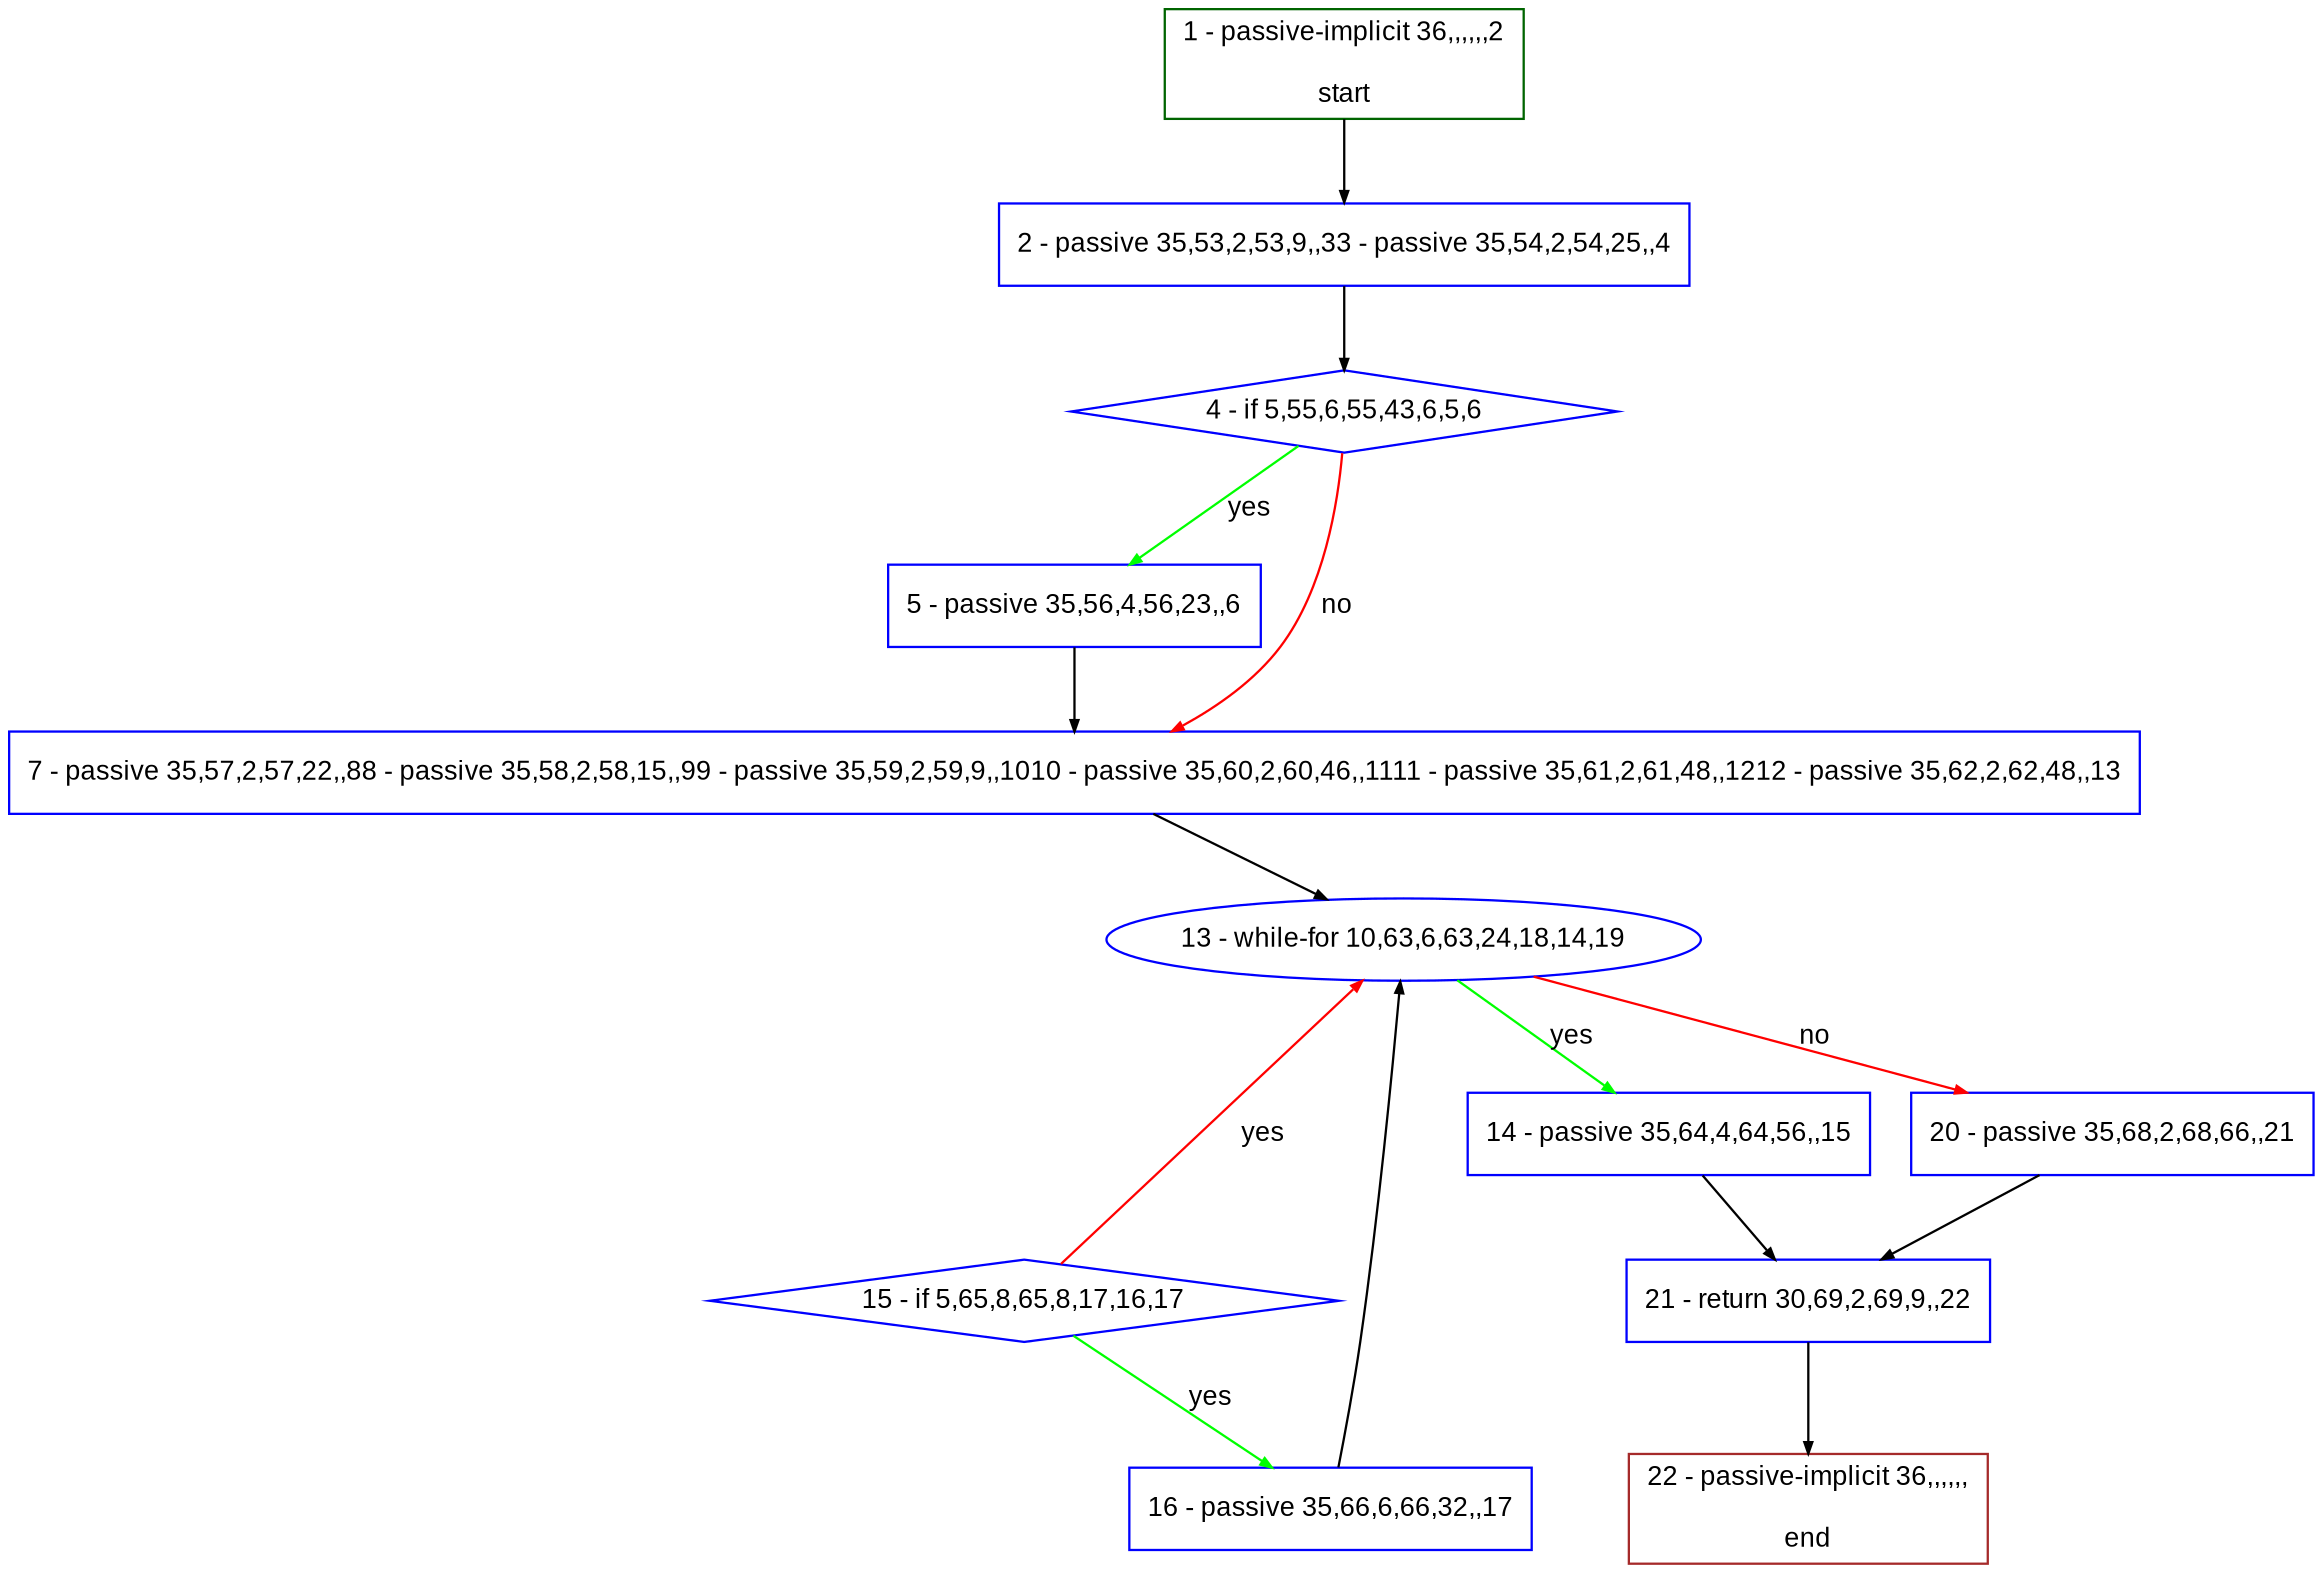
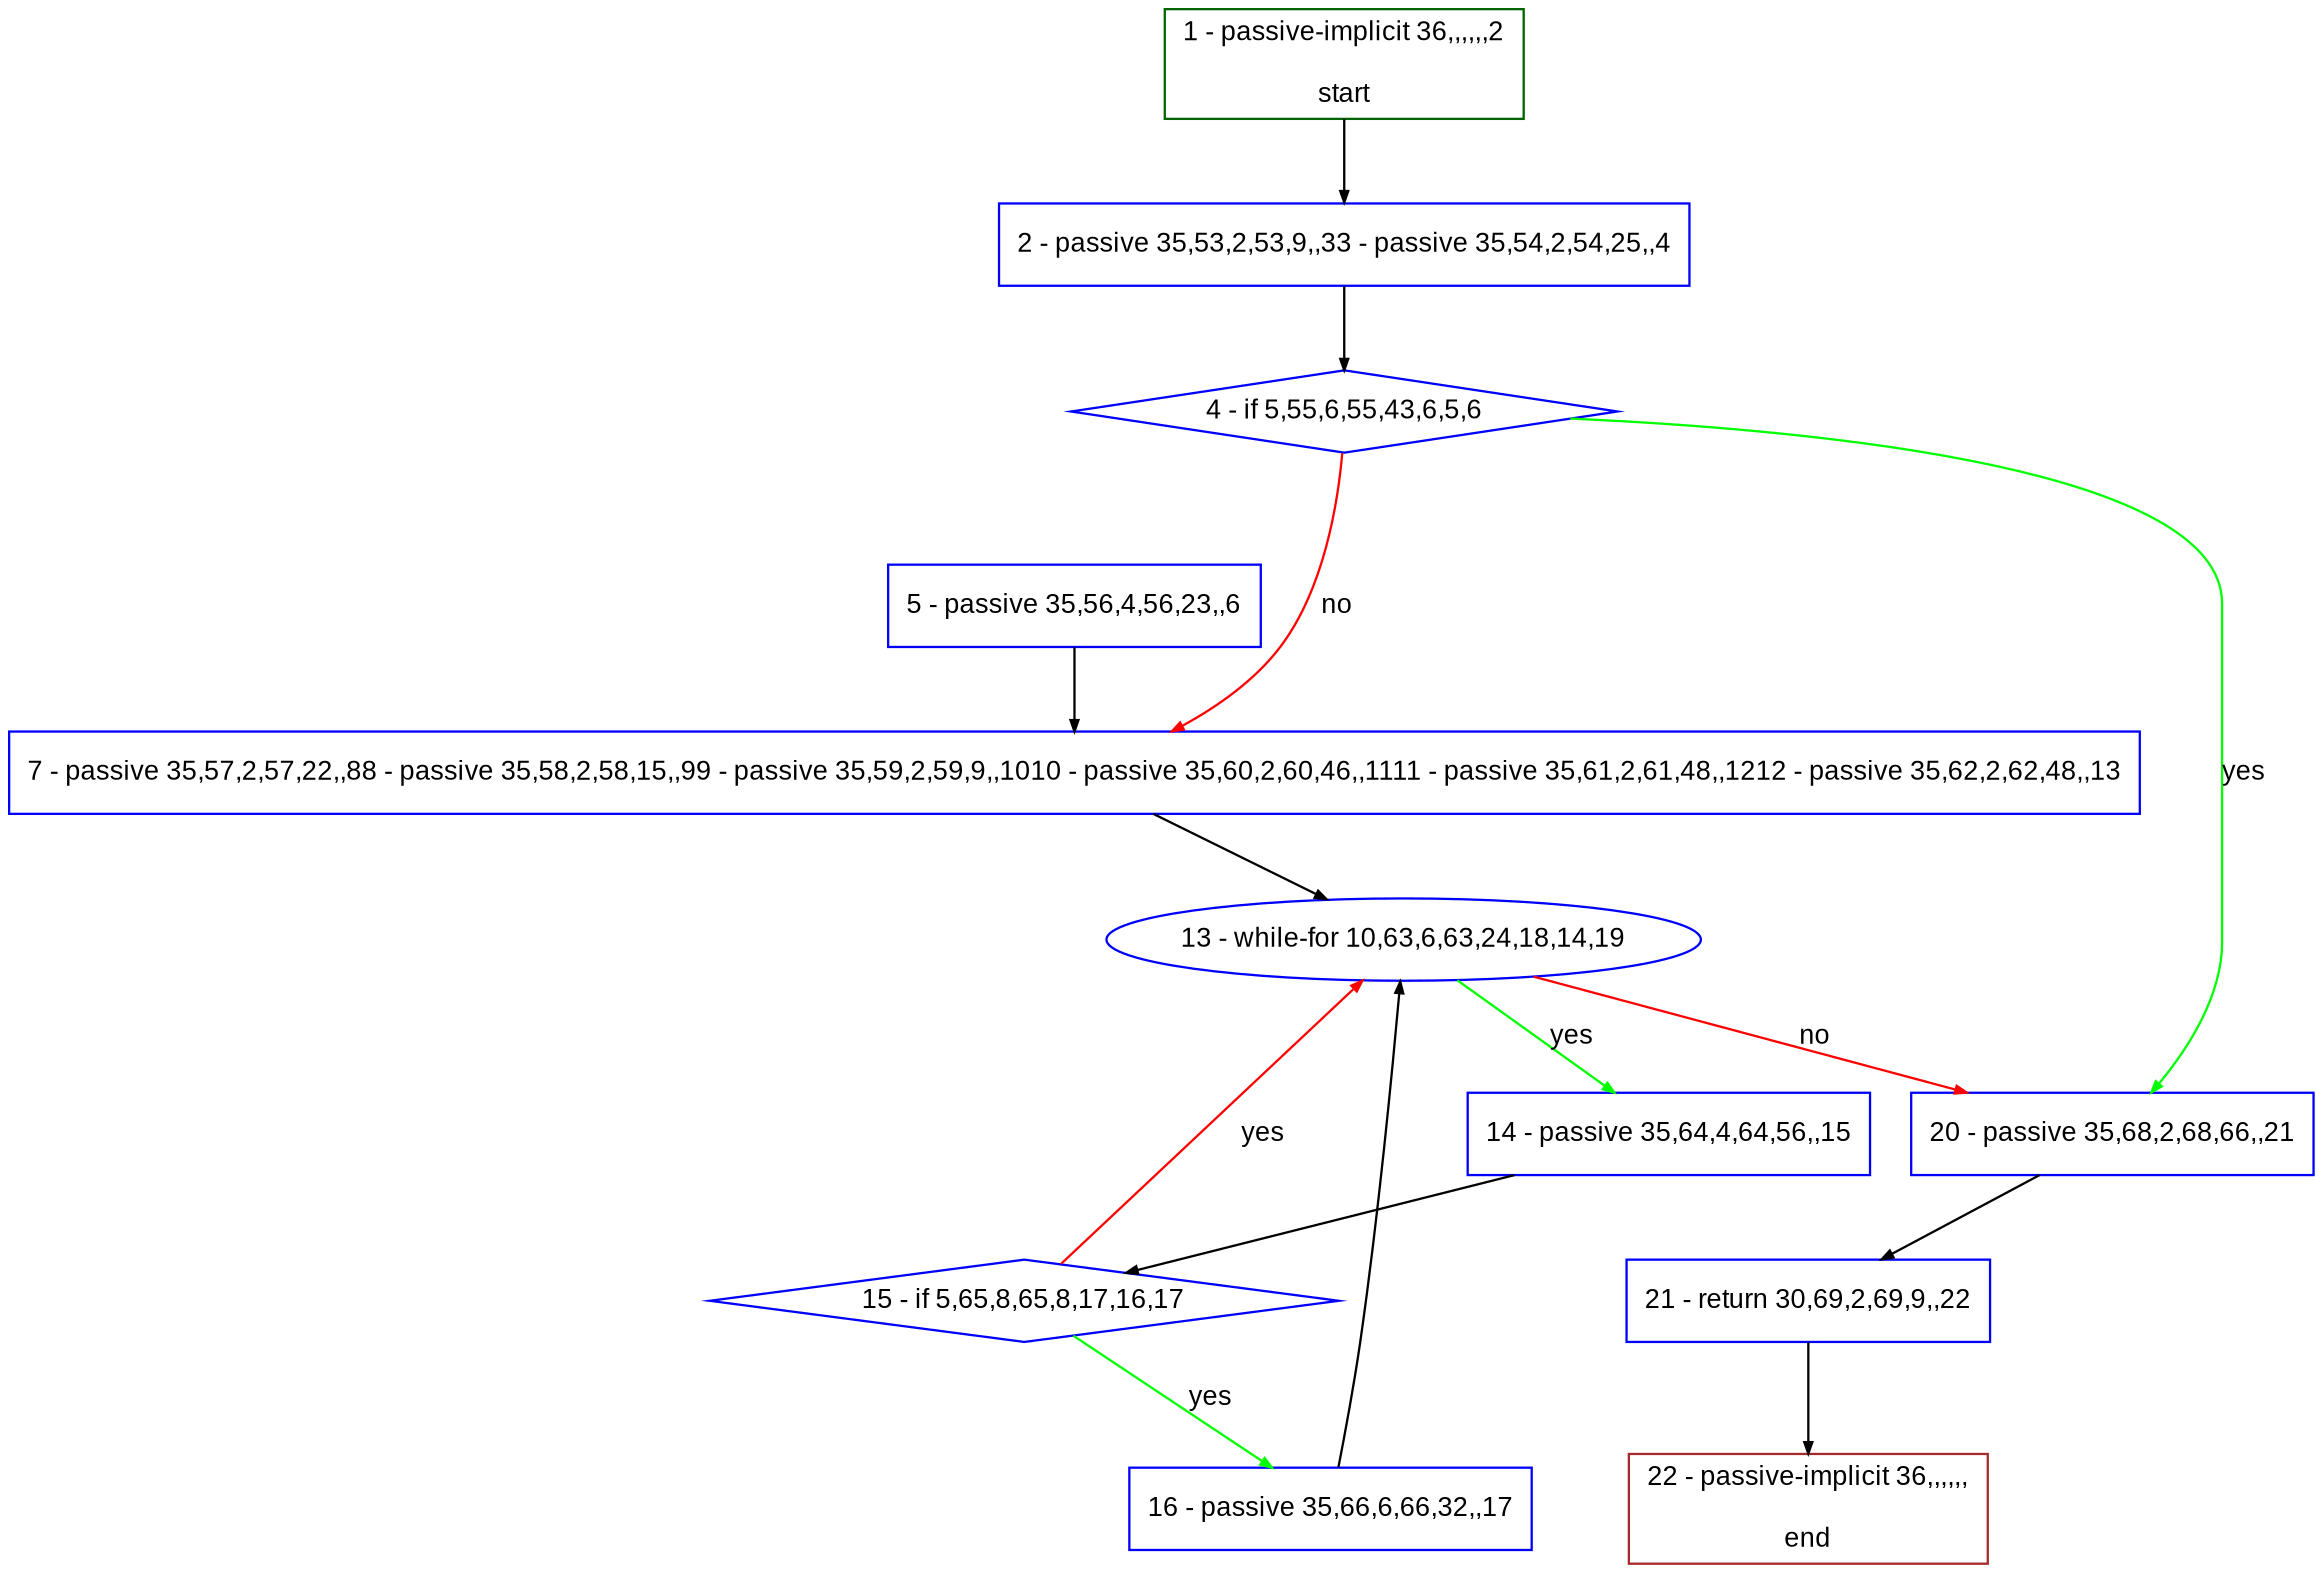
edge "4 - if 5,55,6,55,43,6,5,6" -> "5 - passive 35,56,4,56,23,,6": now "4 - if 5,55,6,55,43,6,5,6" -> "20 - passive 35,68,2,68,66,,21"
edge "14 - passive 35,64,4,64,56,,15" -> "21 - return 30,69,2,69,9,,22": now "14 - passive 35,64,4,64,56,,15" -> "15 - if 5,65,8,65,8,17,16,17"
